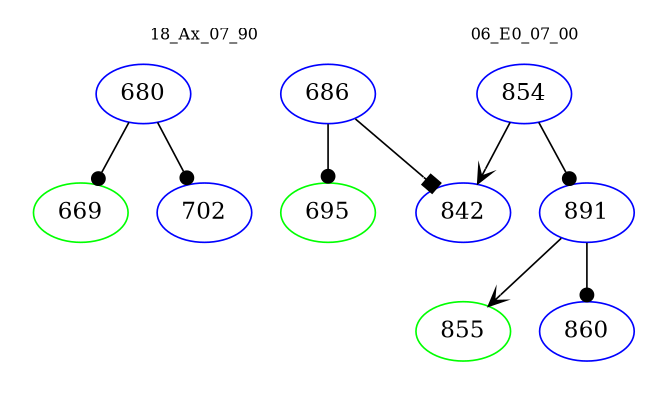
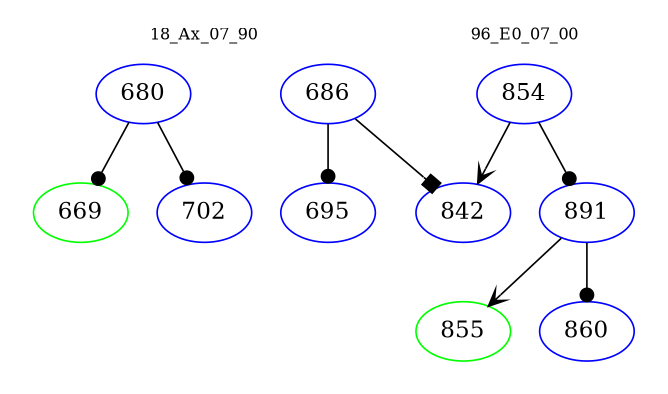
cluster "06_E0_07_00": label "06_E0_07_00" -> "96_E0_07_00"
node "695": color green -> blue
